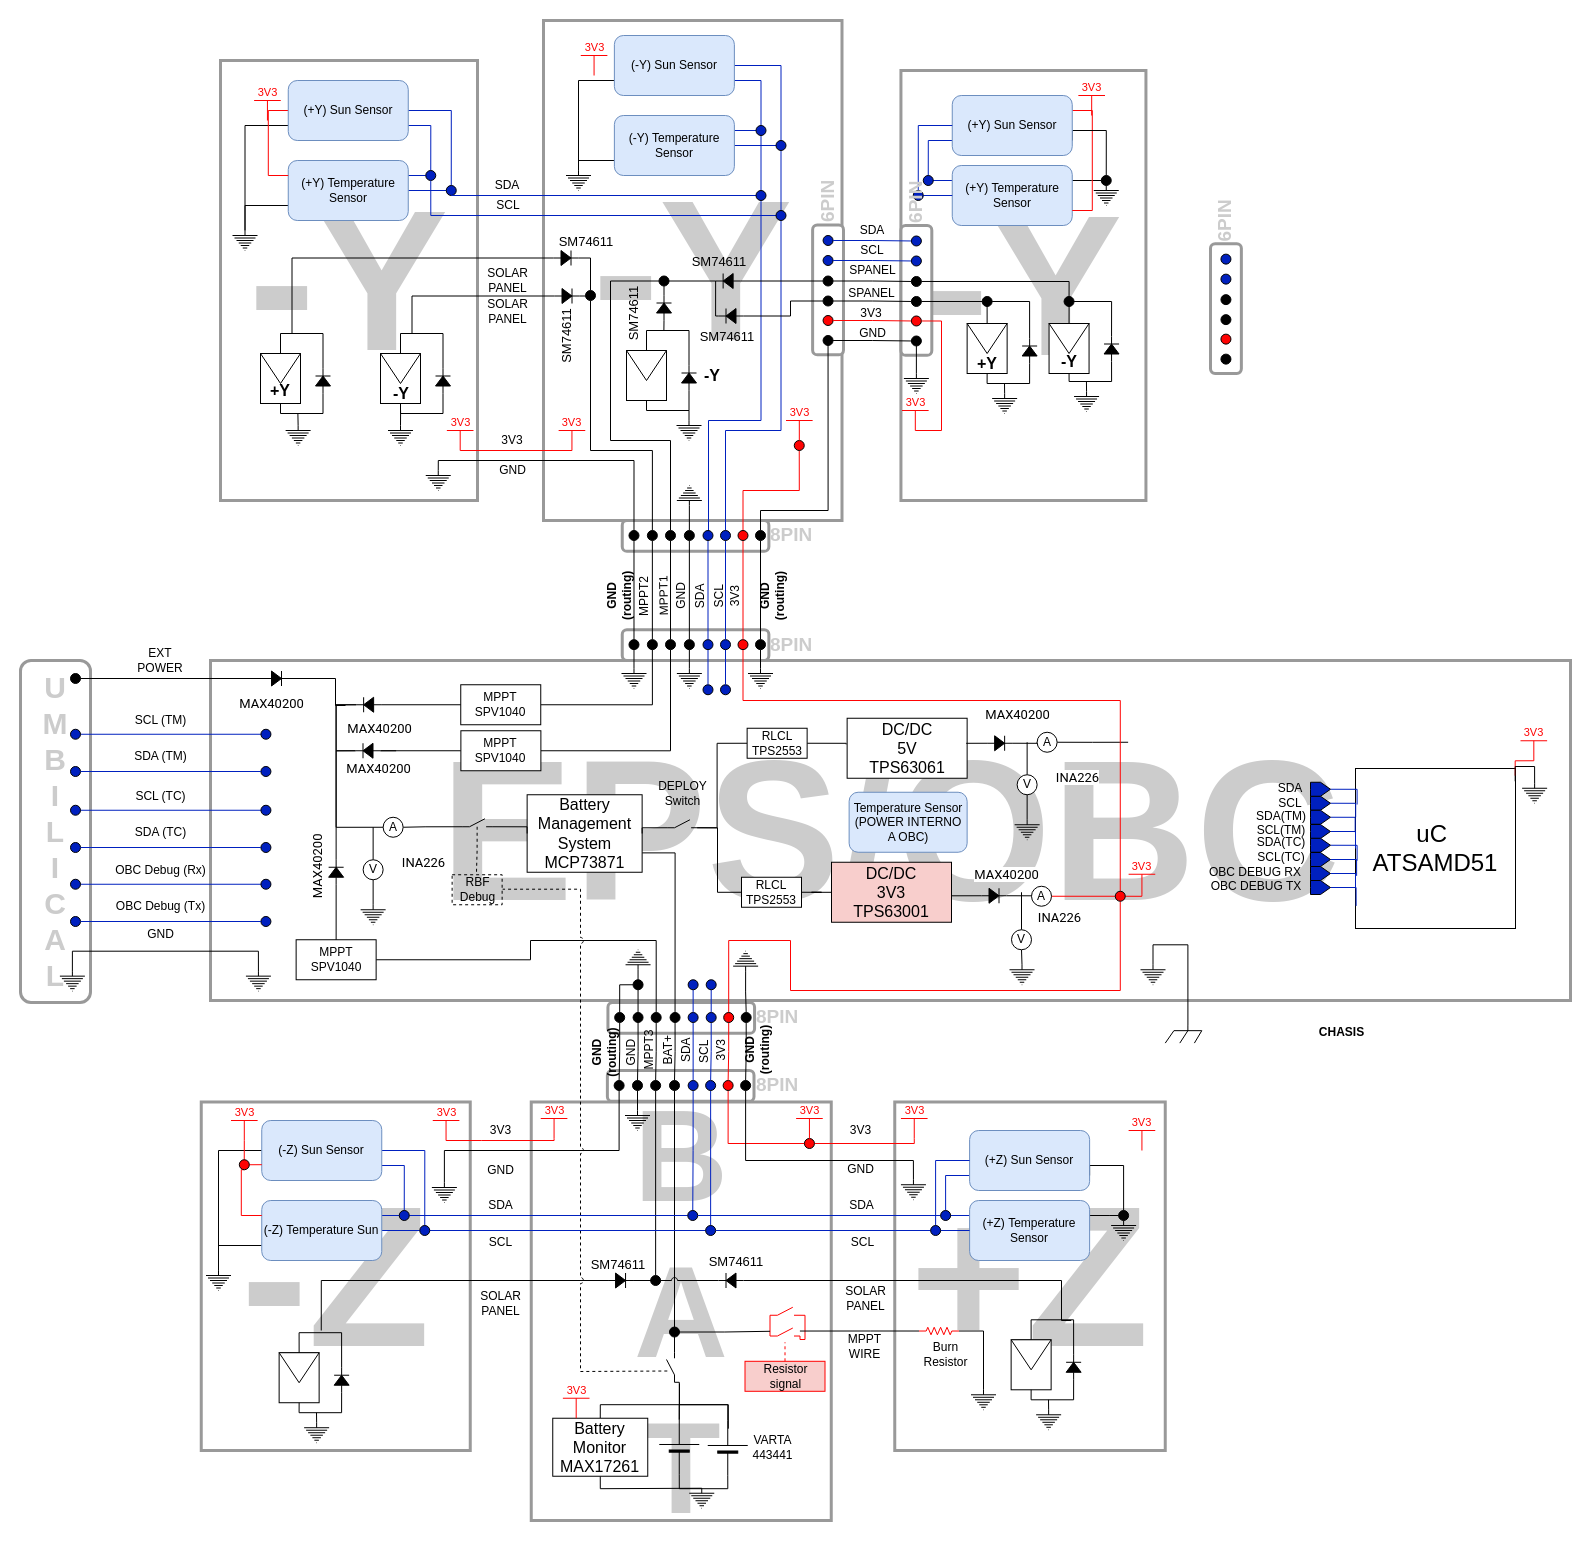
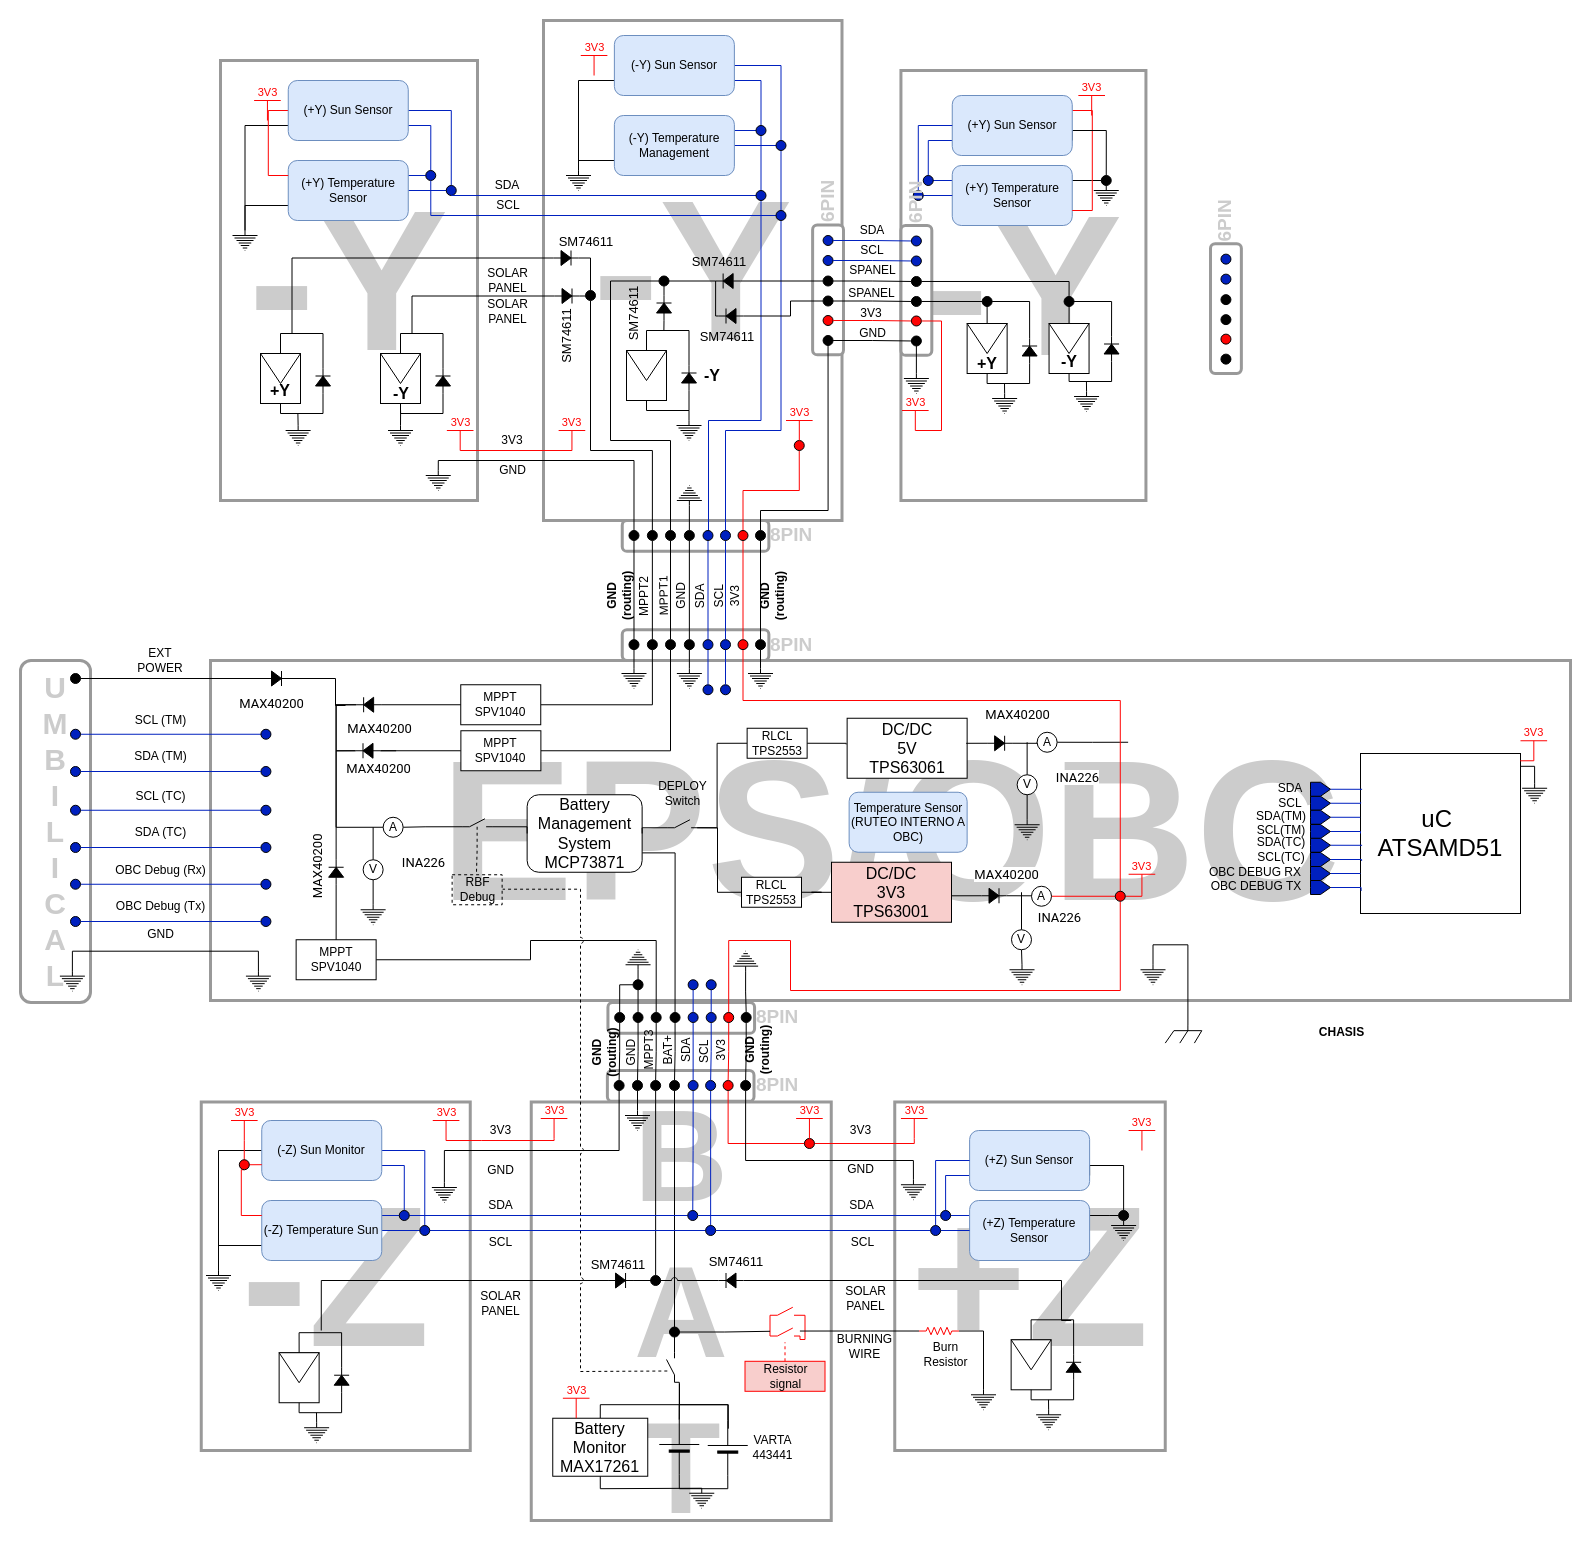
node "(-Y) Temperature Sensor": label "(-Y) Temperature Sensor" -> "(-Y) Temperature Management"
node "Temperature Sensor (POWER INTERNO A OBC)": label "Temperature Sensor (POWER INTERNO A OBC)" -> "Temperature Sensor (RUTEO INTERNO A OBC)"
node "Battery Management System MCP73871": shape rectangle -> rounded rectangle
node "uC ATSAMD51": moved (1436, 849) -> (1441, 834)
node "(-Z) Sun Sensor": label "(-Z) Sun Sensor" -> "(-Z) Sun Monitor"
node "MPPT WIRE": label "MPPT WIRE" -> "BURNING WIRE"
